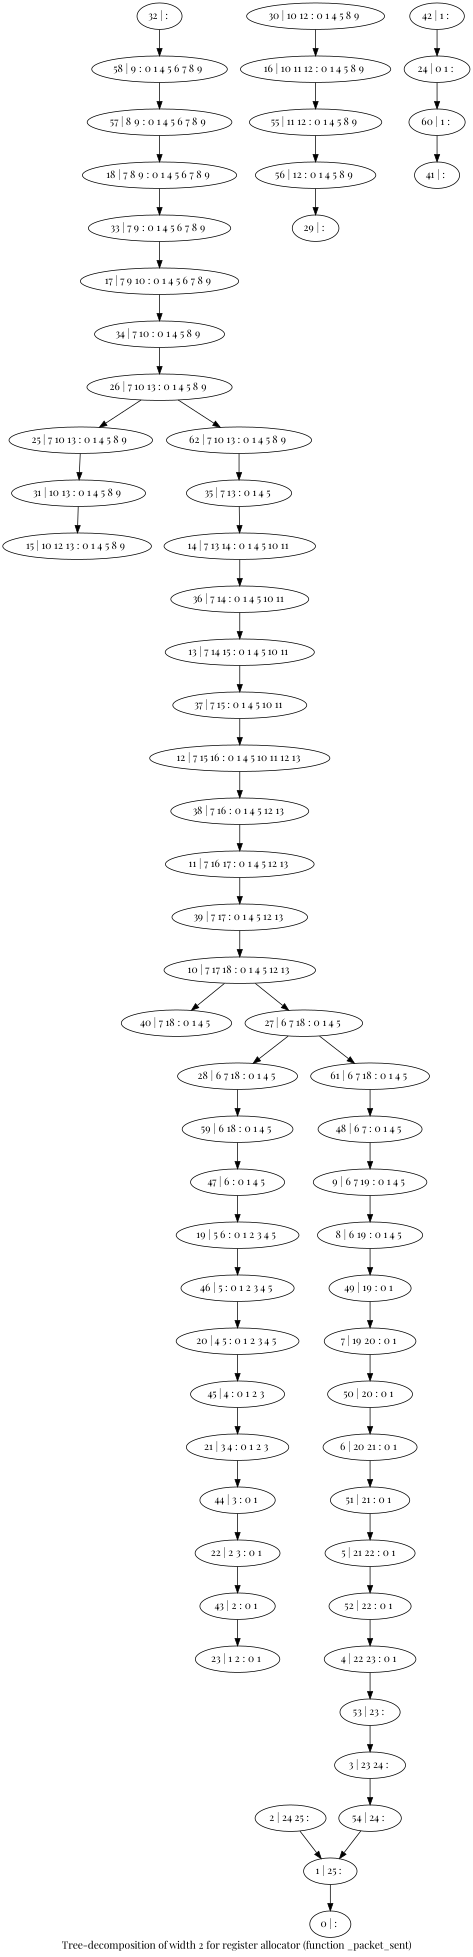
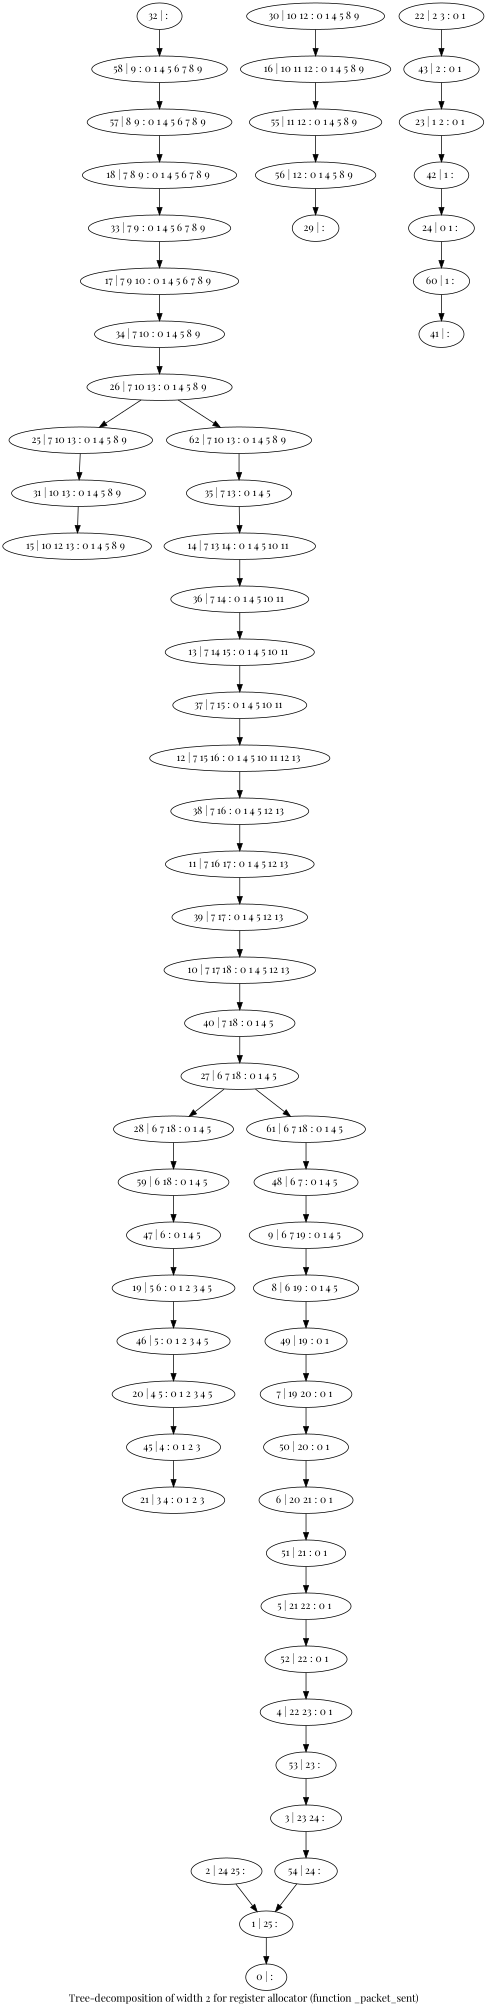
edge "23 | 1 2 : 0 1" -> "42 | 1 :": added
edge "10 | 7 17 18 : 0 1 4 5 12 13" -> "27 | 6 7 18 : 0 1 4 5": now "40 | 7 18 : 0 1 4 5" -> "27 | 6 7 18 : 0 1 4 5"
node "44 | 3 : 0 1": removed
